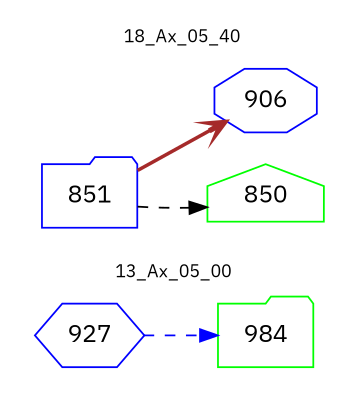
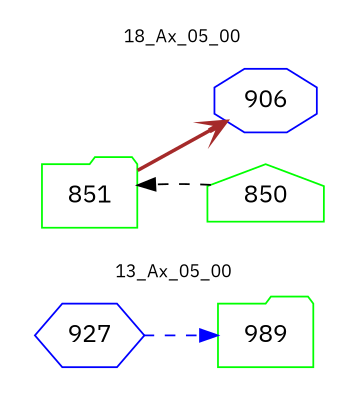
cluster "18_Ax_05_40": label "18_Ax_05_40" -> "18_Ax_05_00"
node "851": color blue -> green
edge "851" -> "850": reversed
node "984": label "984" -> "989"
